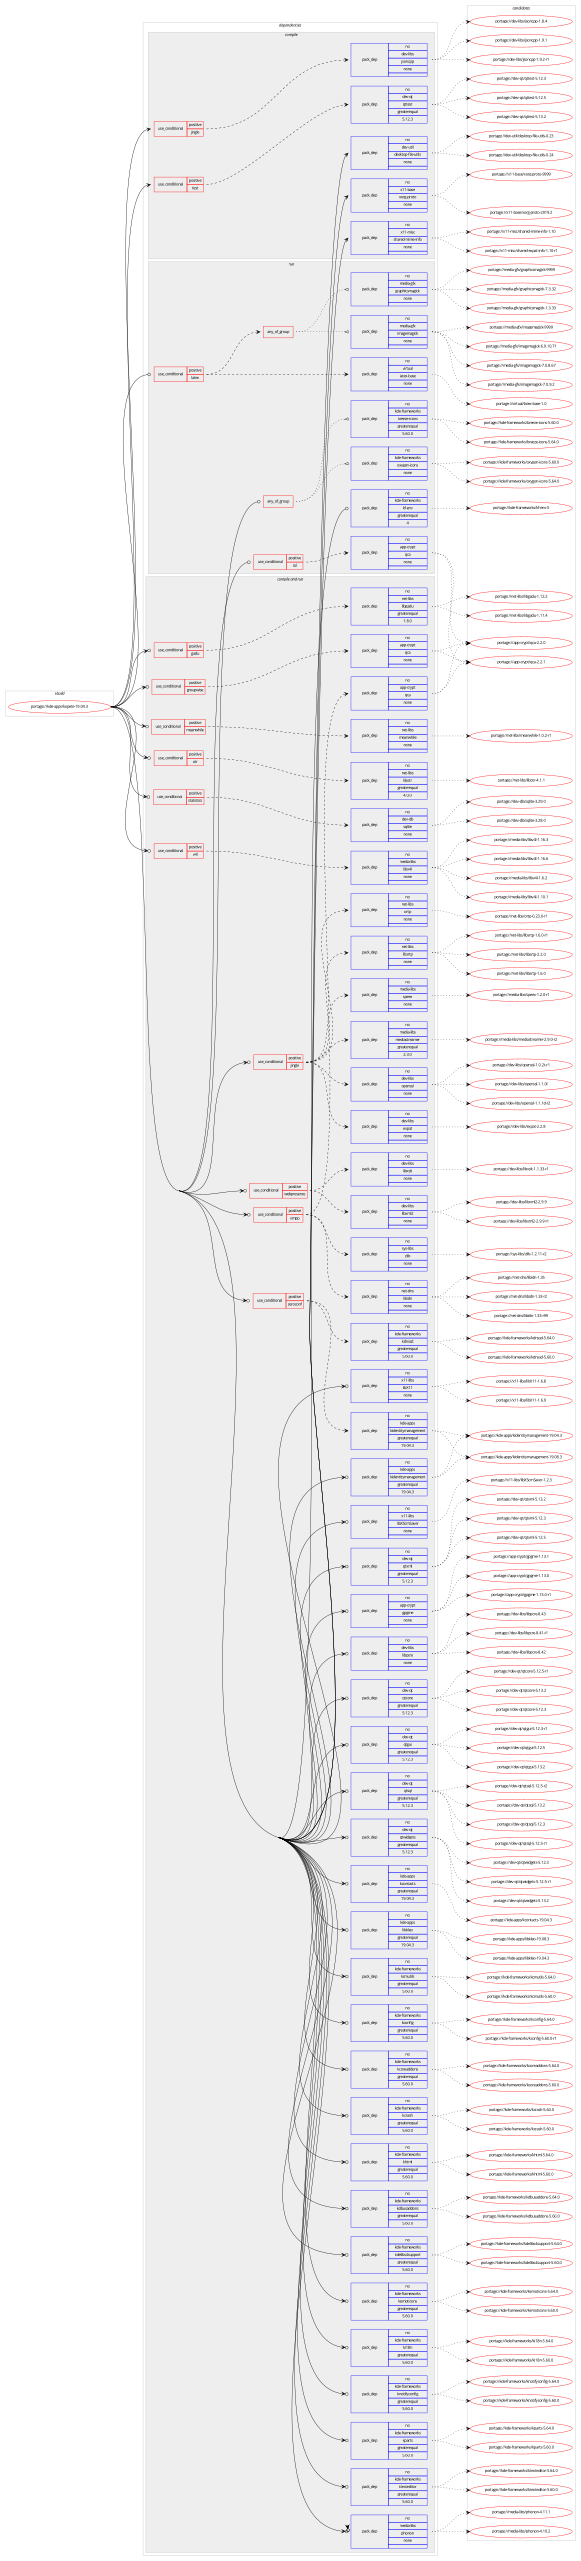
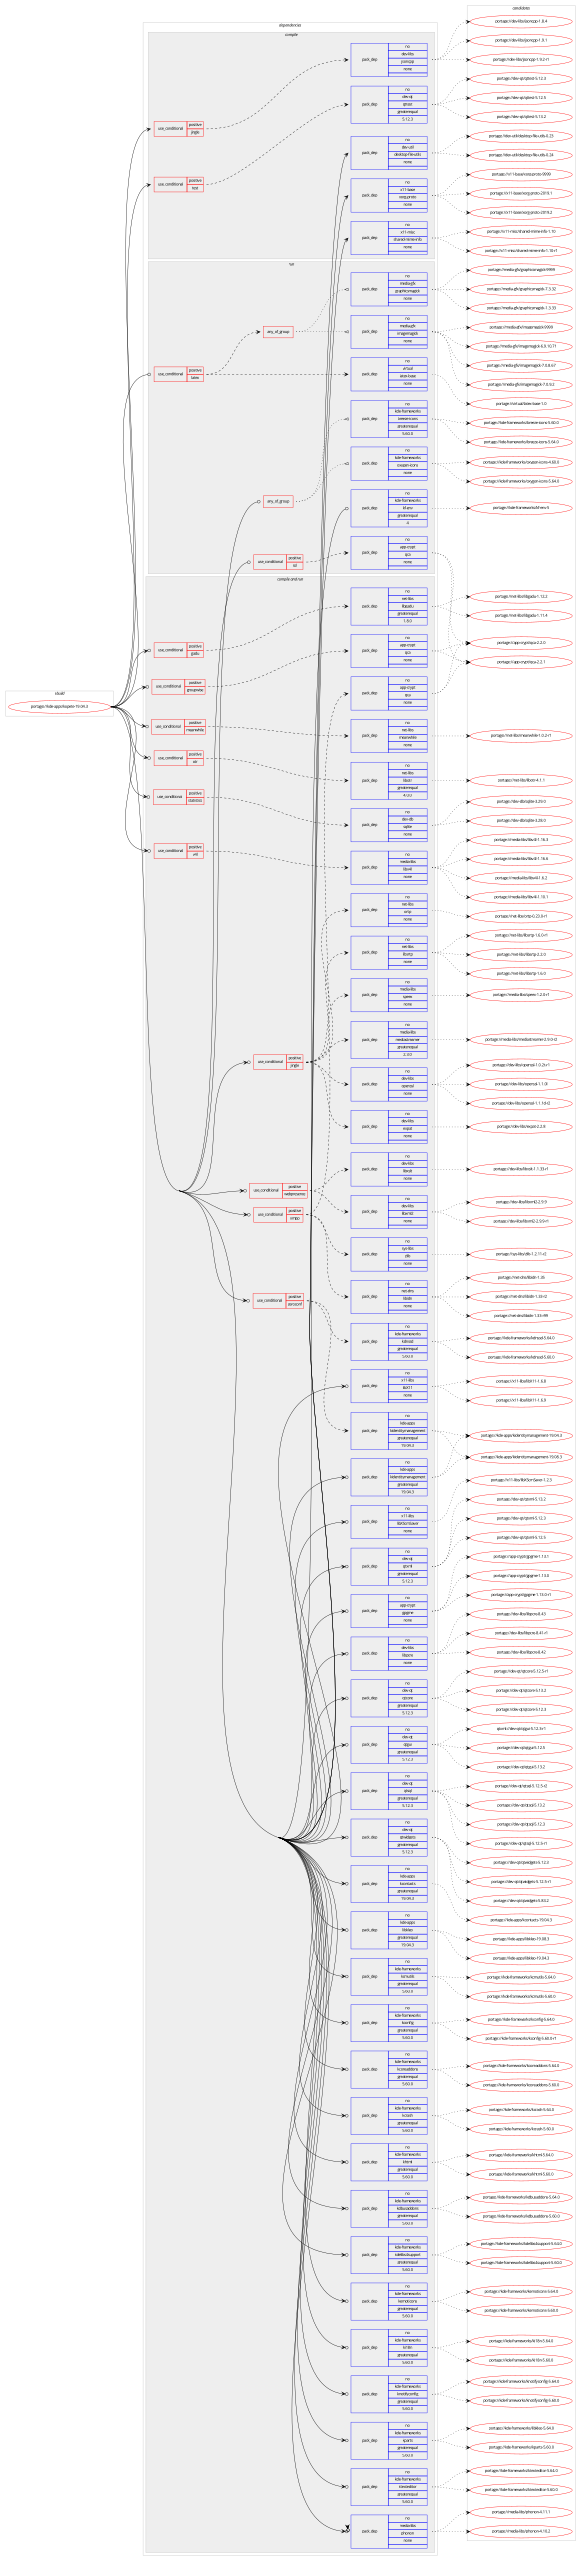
node "portage://x11-base/xorg-proto-2019.1": added
node "portage://x11-misc/shared-expat-info-1.10-r1": label "portage://x11-misc/shared-expat-info-1.10-r1" -> "portage://x11-misc/shared-mime-info-1.10-r1"
node "portage://kde-frameworks/oxygen-icons-5.60.0": label "portage://kde-frameworks/oxygen-icons-5.60.0" -> "portage://kde-frameworks/oxygen-icons-4.60.0"
node "portage://dev-qt/qtgui-5.12.3-r1": label "portage://dev-qt/qtgui-5.12.3-r1" -> "qtxml://dev-qt/qtgui-5.12.3-r1"
node "portage://dev-qt/qtwidgets-5.13.2": label "portage://dev-qt/qtwidgets-5.13.2" -> "portage://dev-qt/qtwidgets-5.83.2"
node "portage://kde-frameworks/kparts-5.64.0": label "portage://kde-frameworks/kparts-5.64.0" -> "portage://kde-frameworks/libkleo-5.64.0"
